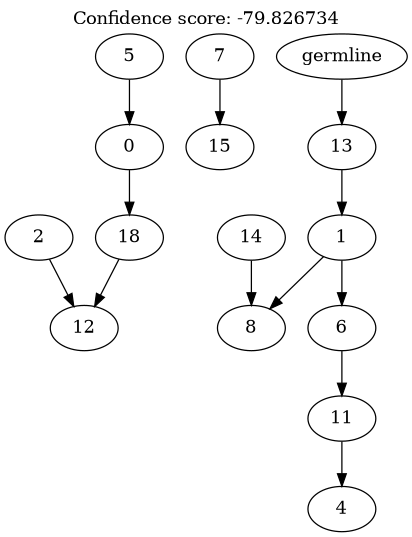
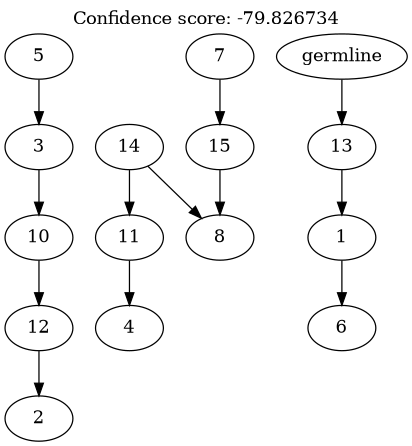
node "0": label "0" -> "3"
node "18": label "18" -> "10"
edge "2" -> "12": reversed
edge "1" -> "8": now "15" -> "8"
edge "6" -> "11": now "14" -> "11"
